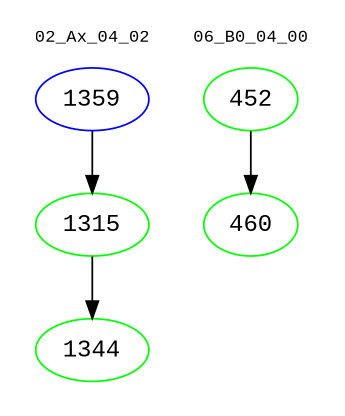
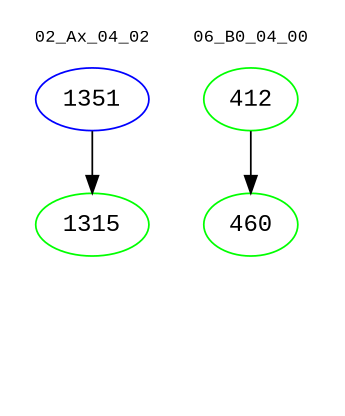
node "1359": label "1359" -> "1351"
node "452": label "452" -> "412"
node "1344": removed
